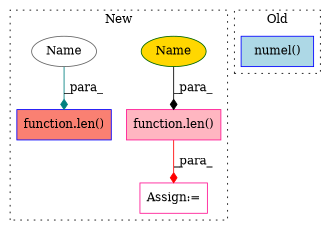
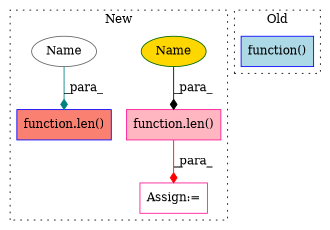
node "numel()": label "numel()" -> "function()"
